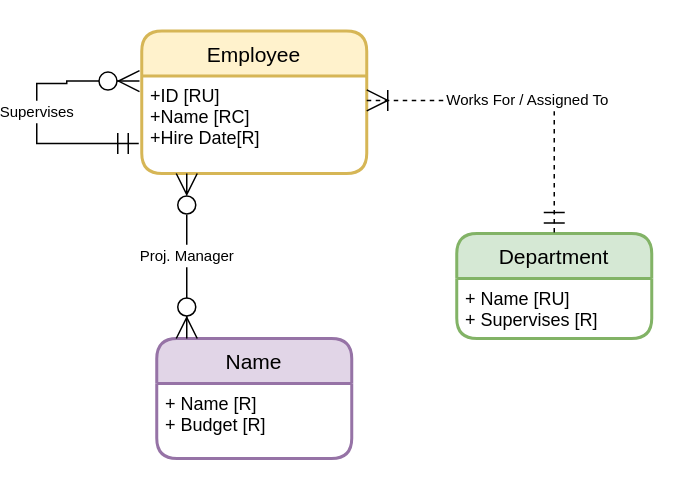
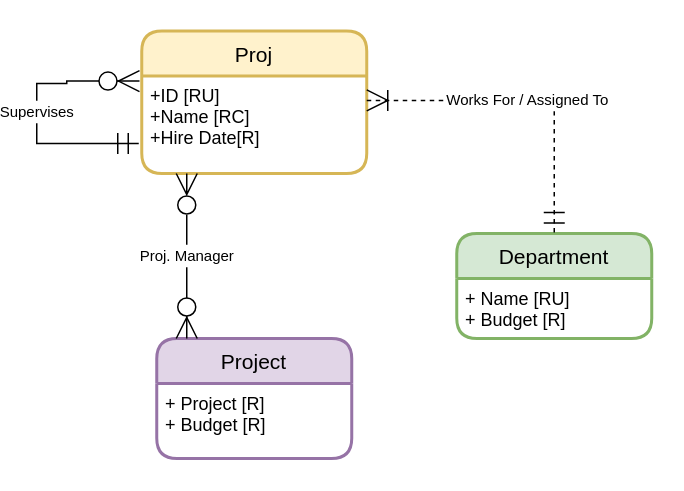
node "Employee": label "Employee" -> "Proj"
node "+ Name [RU] + Supervises [R]": label "+ Name [RU] + Supervises [R]" -> "+ Name [RU] + Budget [R]"
node "Name": label "Name" -> "Project"
node "+ Name [R] + Budget [R]": label "+ Name [R] + Budget [R]" -> "+ Project [R] + Budget [R]"
